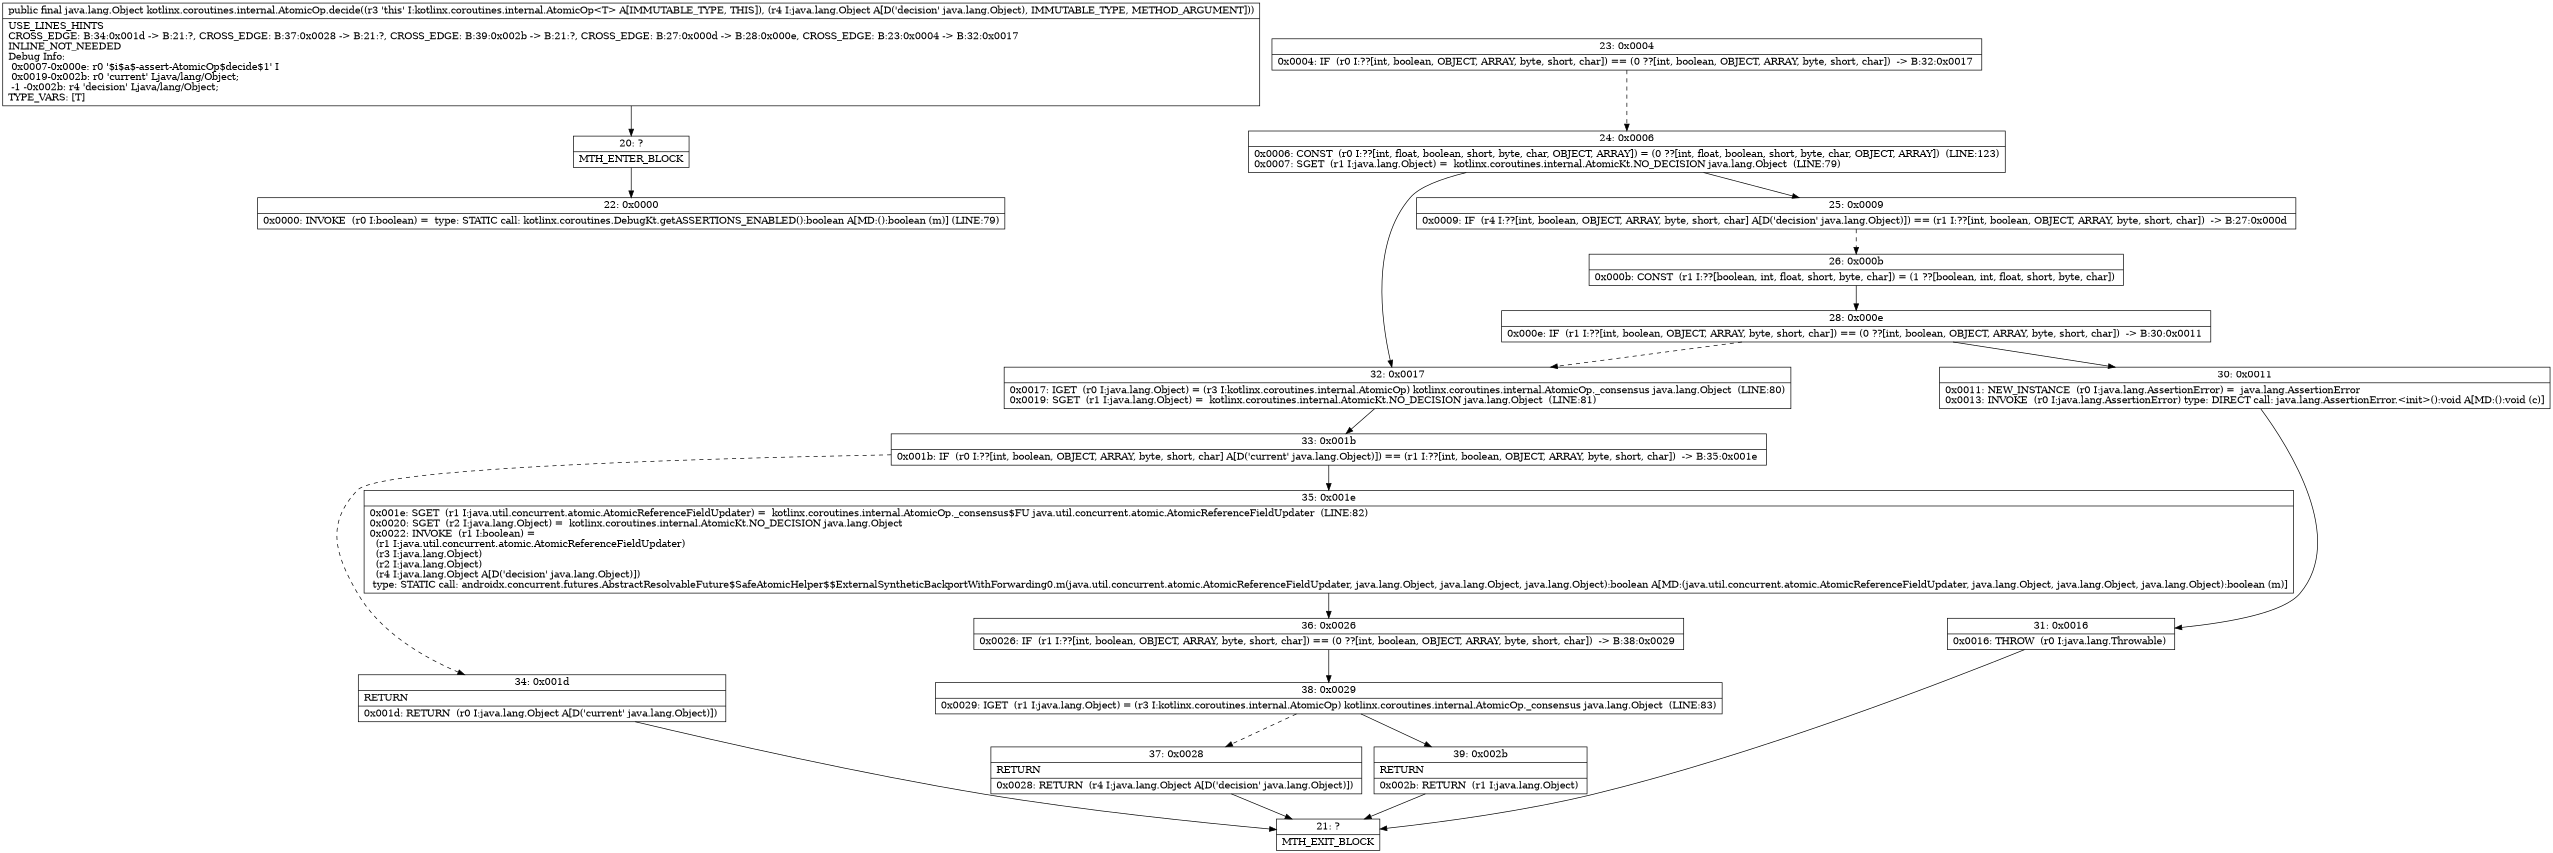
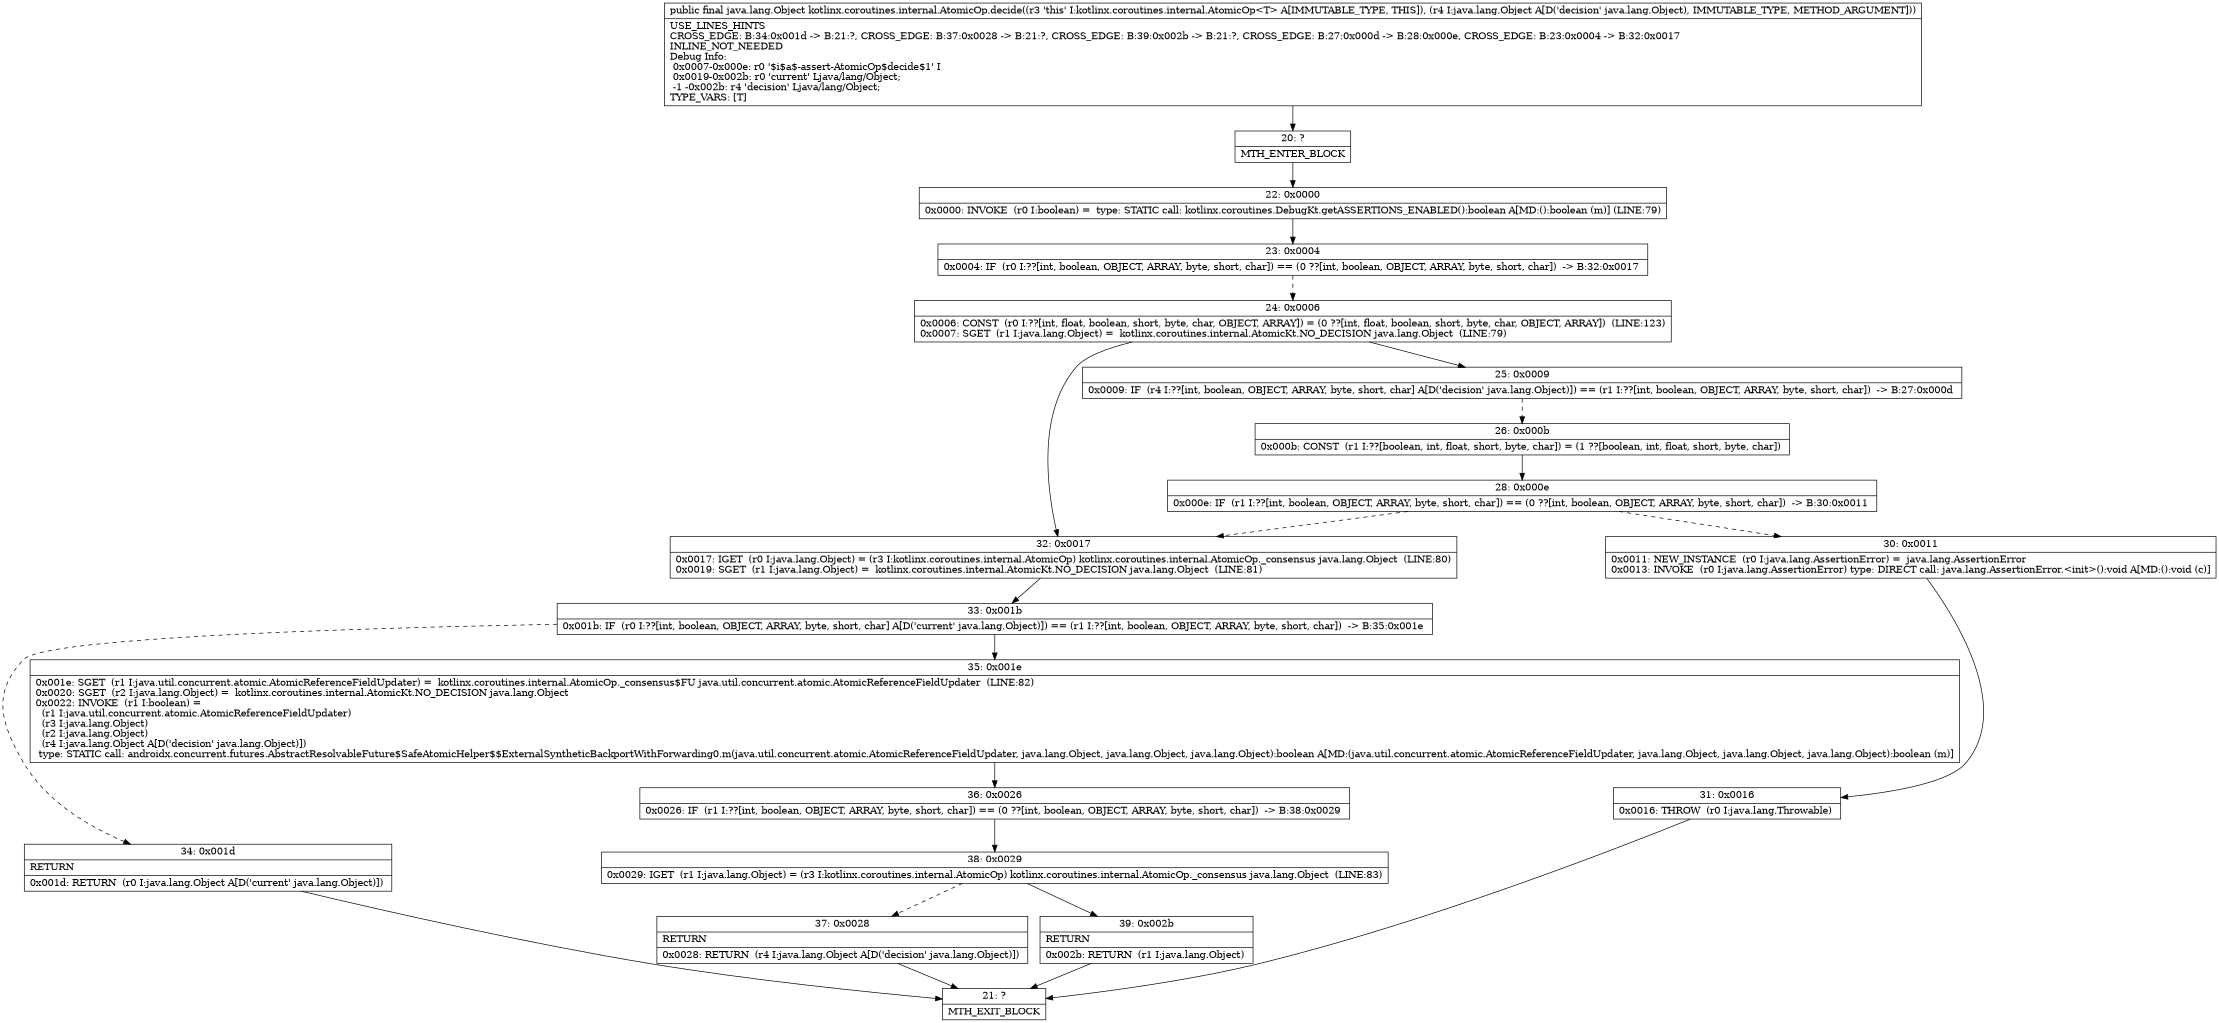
edge "22: 0x0000" -> "23: 0x0004": added
edge "28: 0x000e" -> "30: 0x0011": style solid -> dashed
